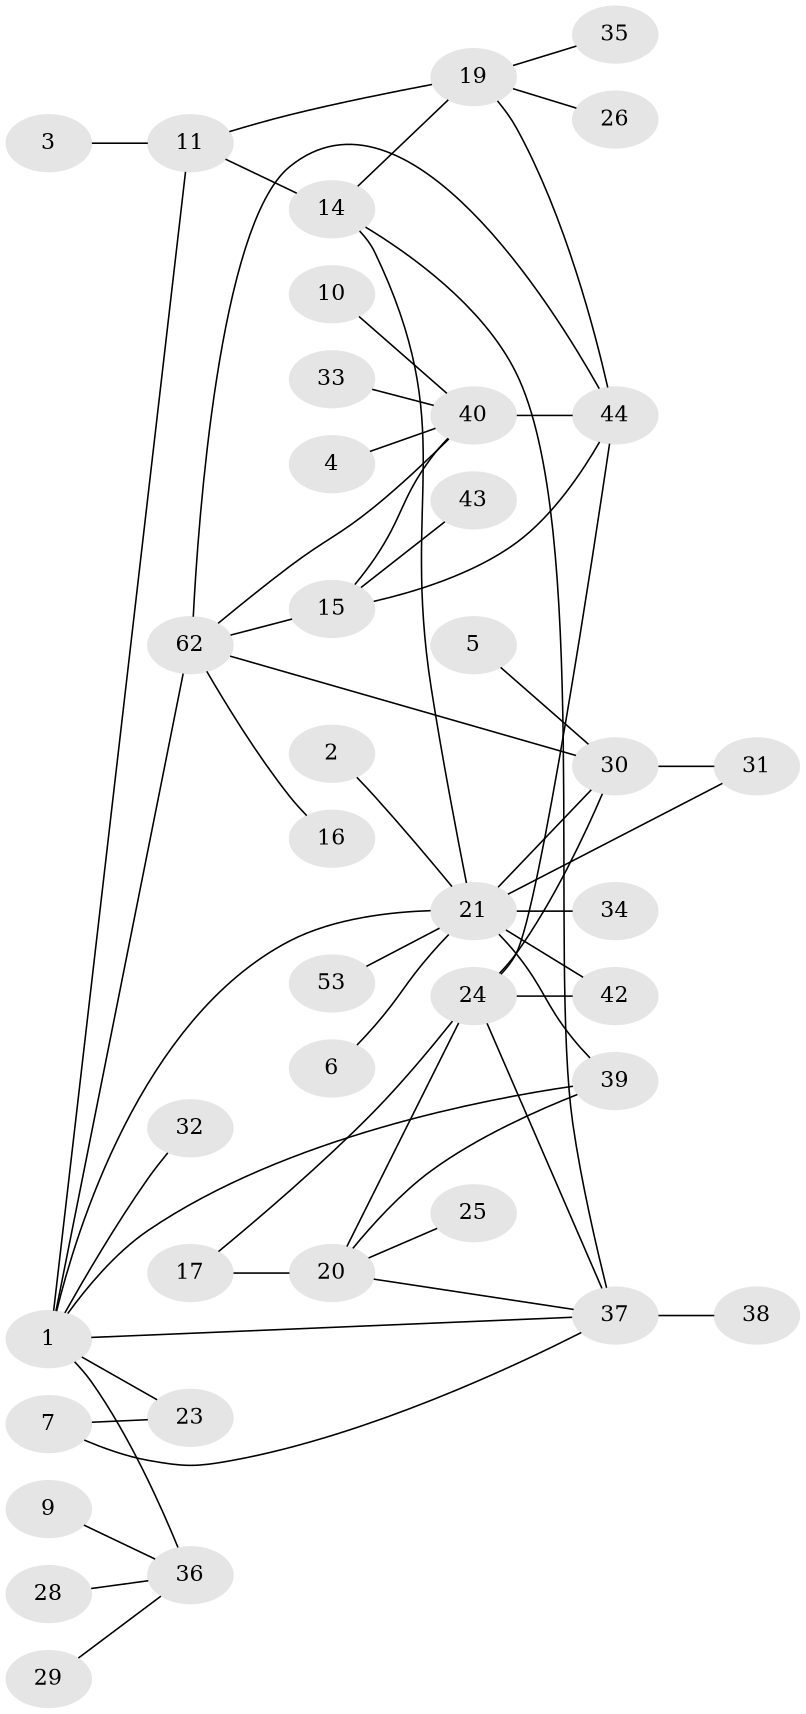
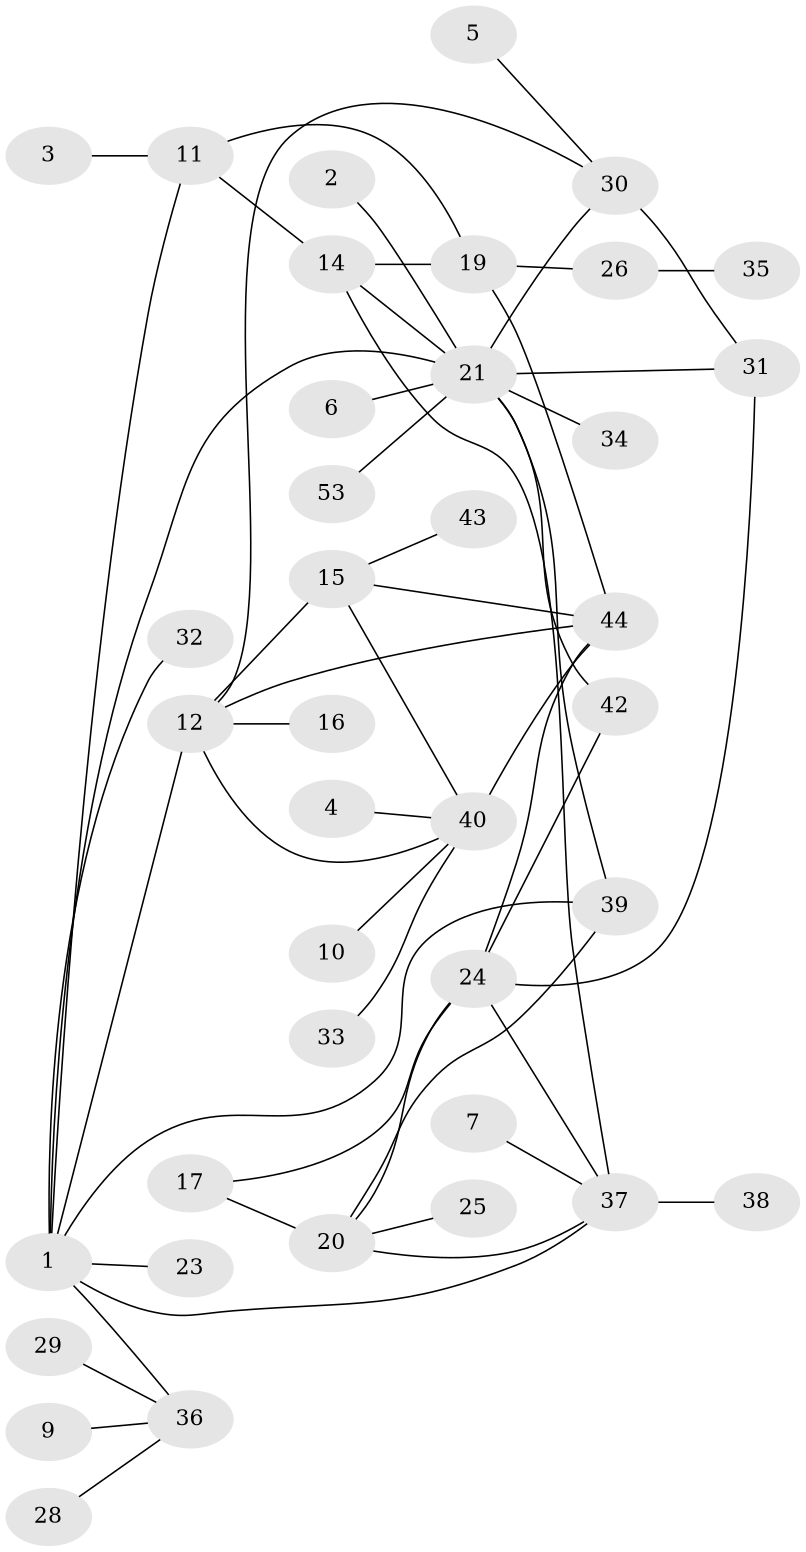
edge "35" -- "19": now "35" -- "26"
node "62": label "62" -> "12"
edge "30" -- "24": now "31" -- "24"
edge "23" -- "7": removed
